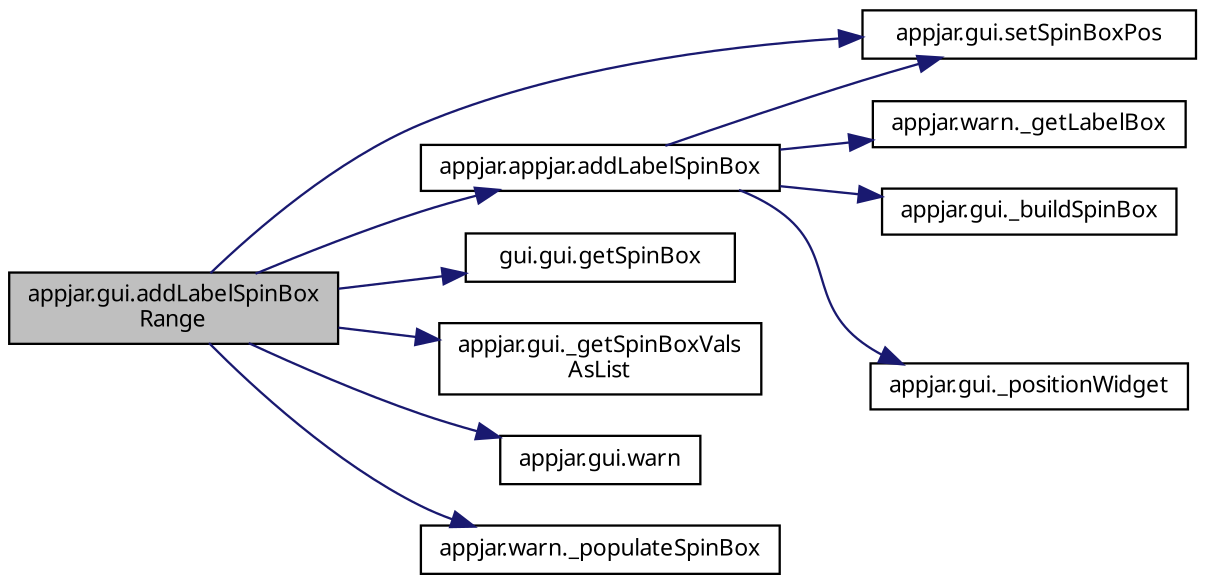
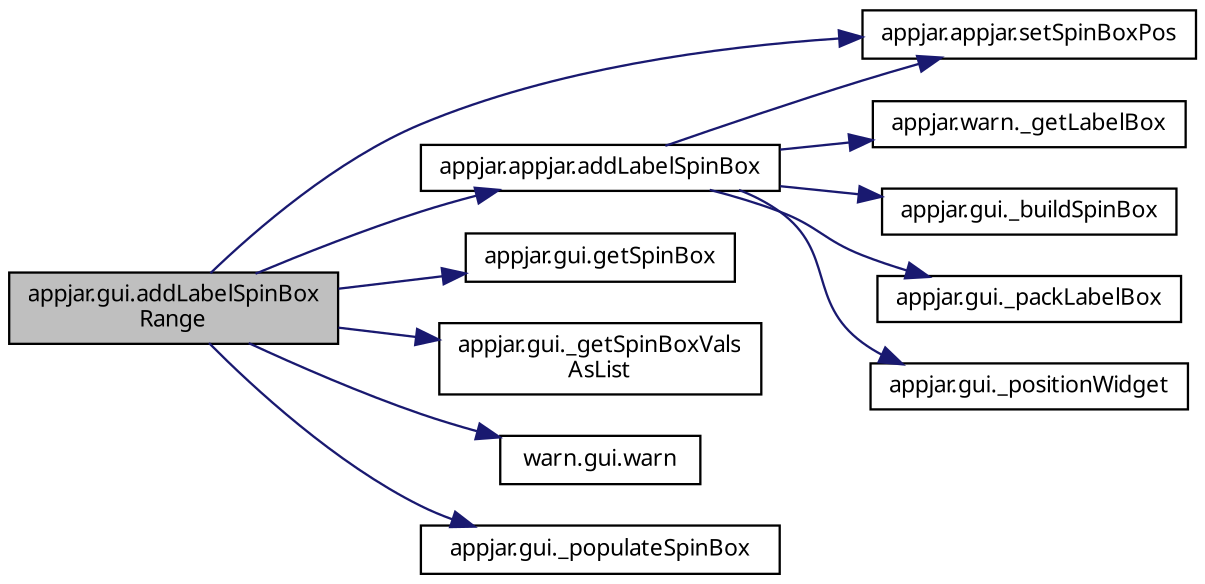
node "appjar.gui.setSpinBoxPos": label "appjar.gui.setSpinBoxPos" -> "appjar.appjar.setSpinBoxPos"
node "gui.gui.getSpinBox": label "gui.gui.getSpinBox" -> "appjar.gui.getSpinBox"
node "appjar.gui._packLabelBox": added
node "appjar.gui.warn": label "appjar.gui.warn" -> "warn.gui.warn"
node "appjar.warn._populateSpinBox": label "appjar.warn._populateSpinBox" -> "appjar.gui._populateSpinBox"
